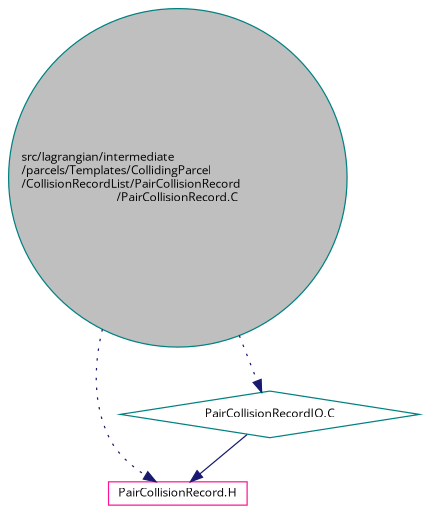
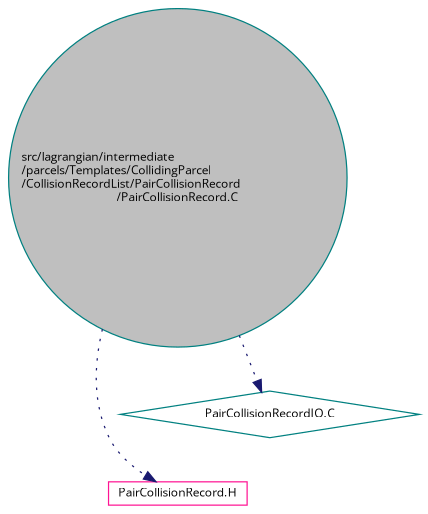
edge "PairCollisionRecordIO.C" -> "PairCollisionRecord.H": removed
